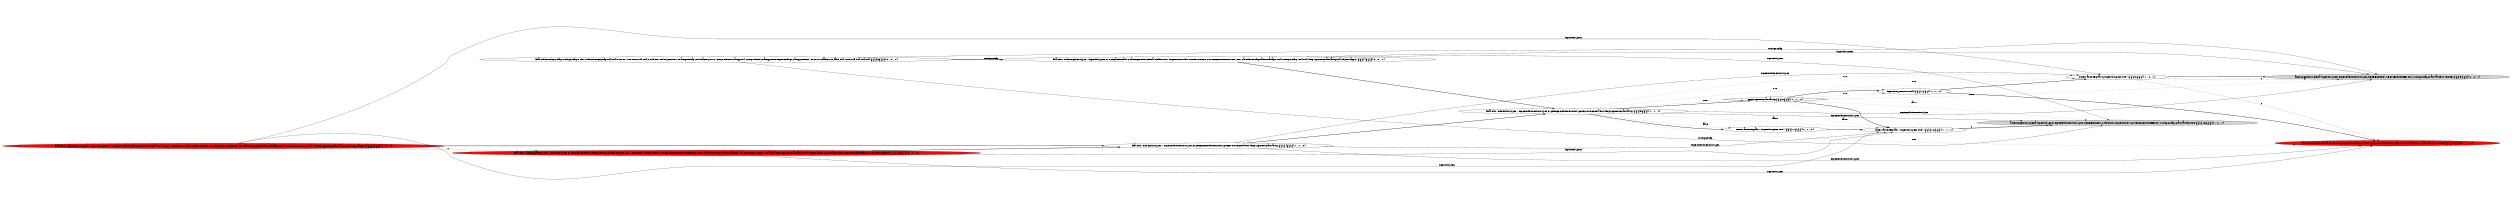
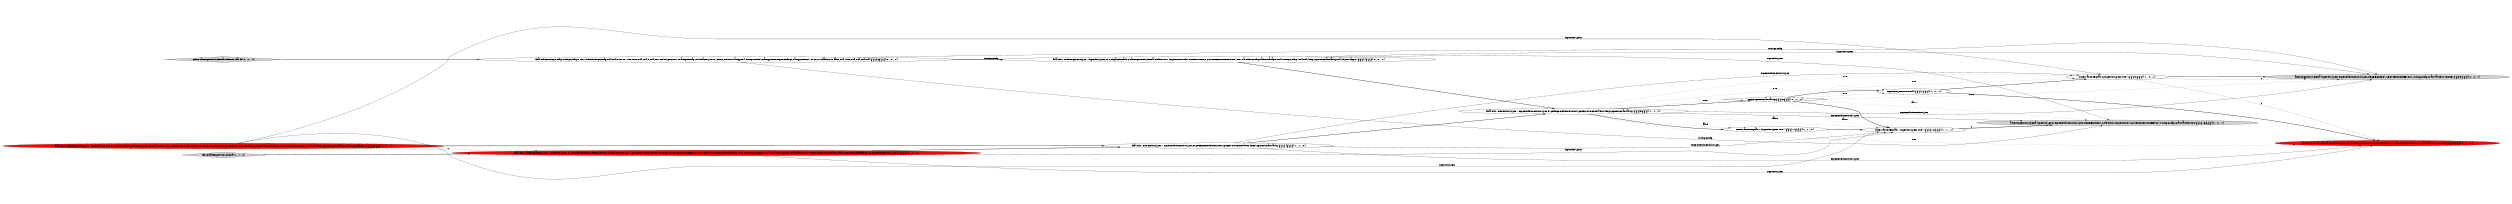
node "testCreateIngestionSchemaWithNumShards['0', '0', '1']": added
node "testCreateIngestionSchema['0', '1', '0']": added
